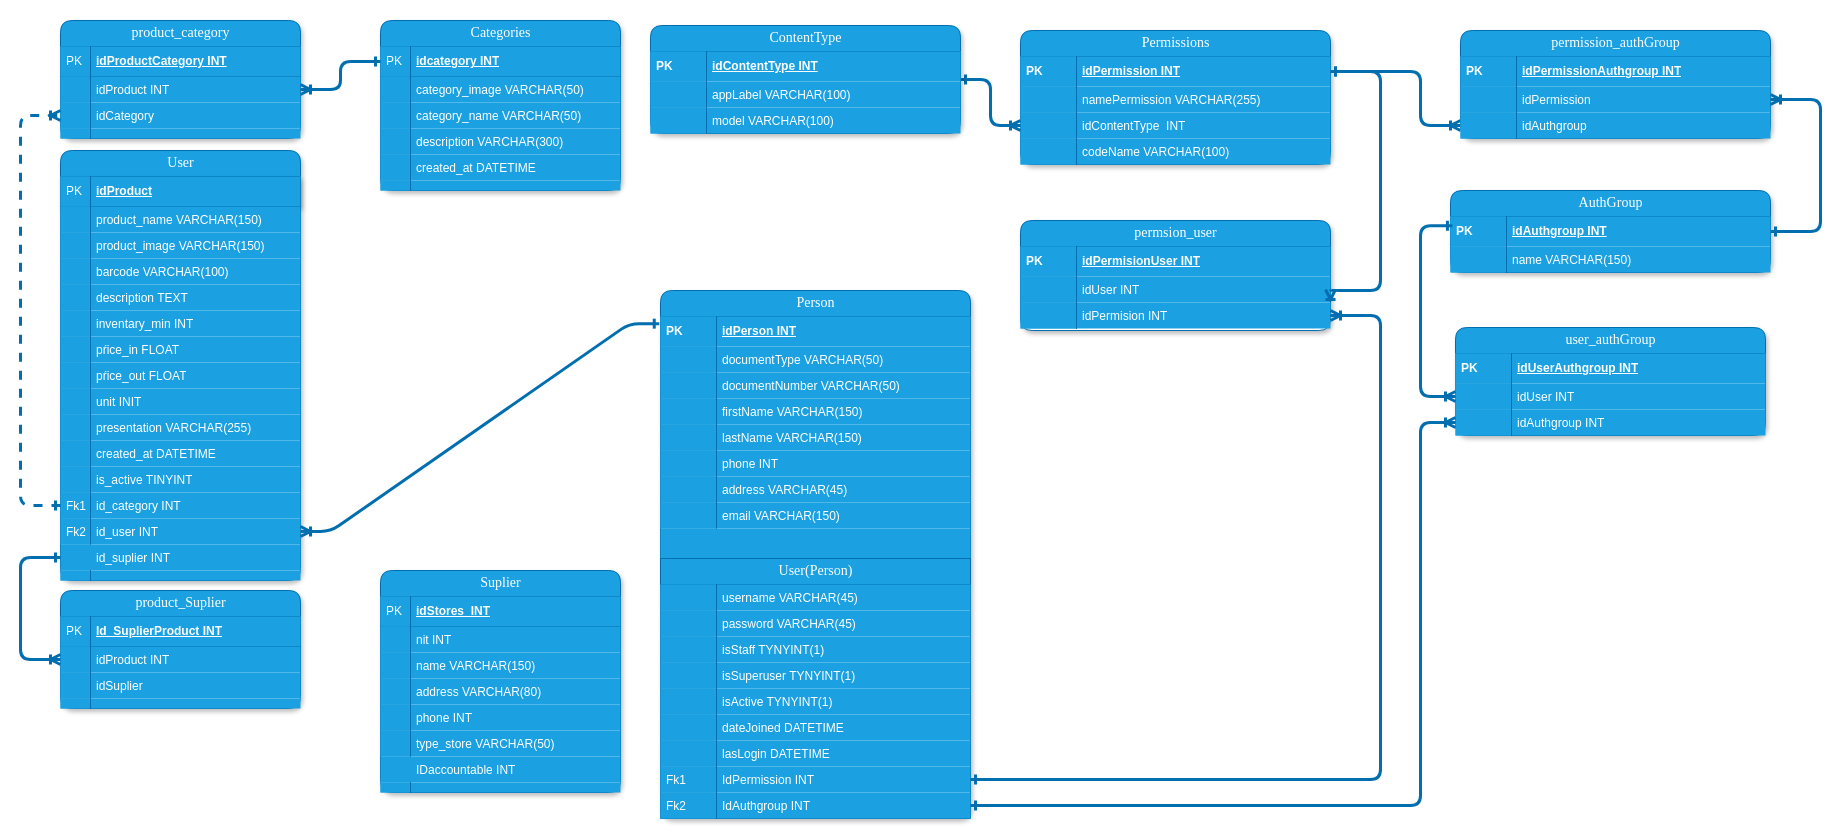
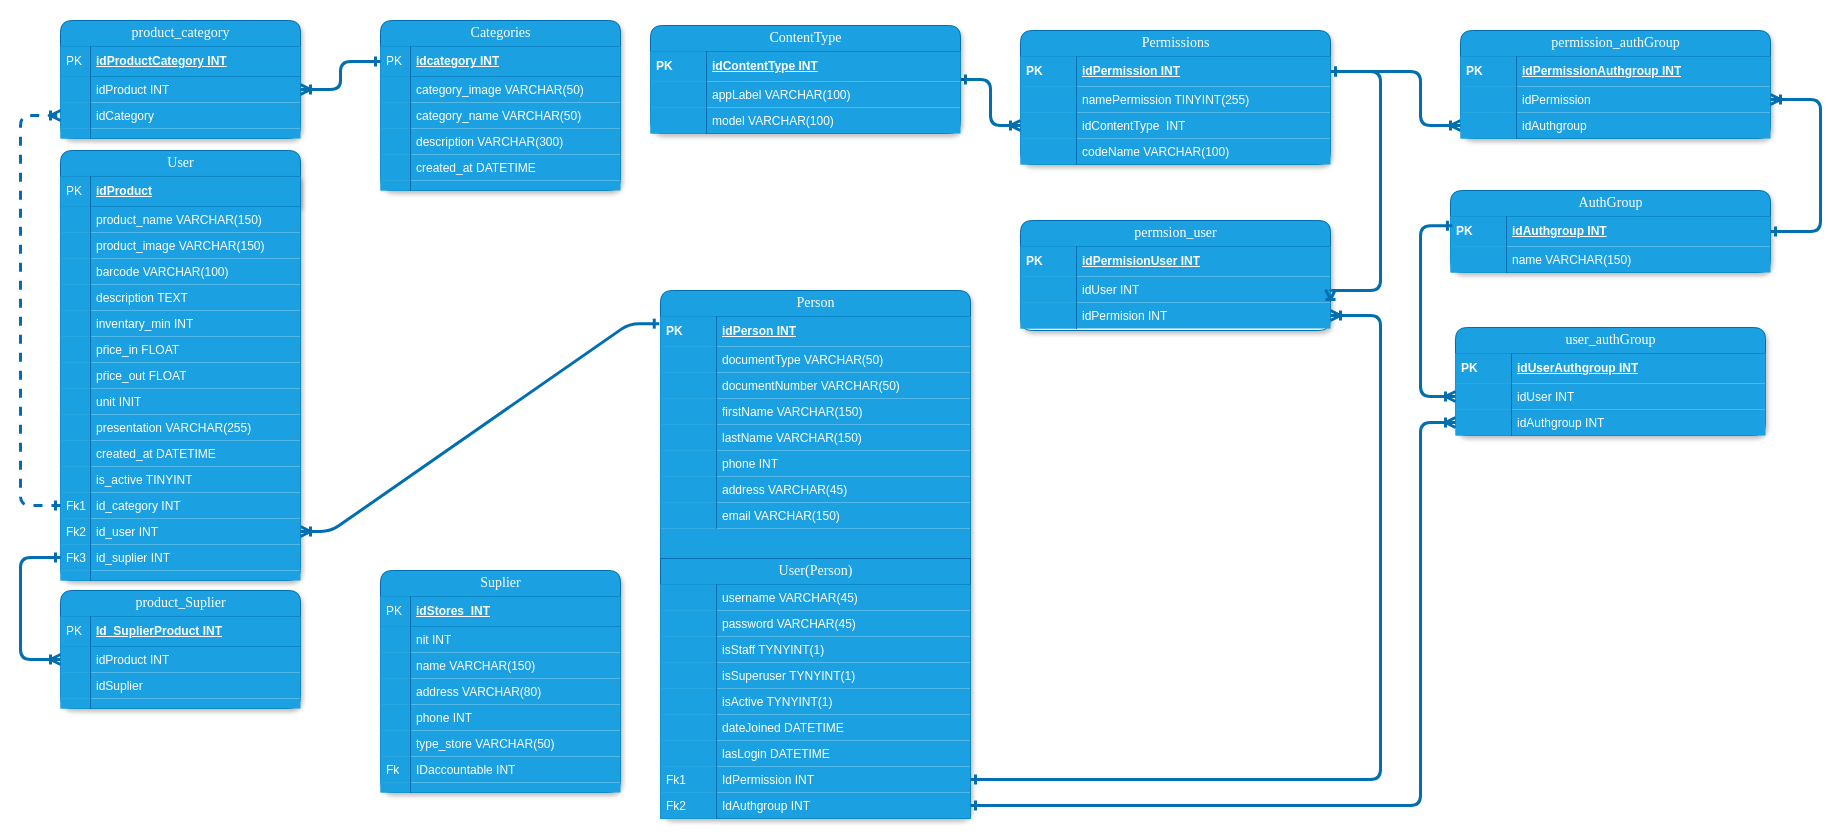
node "namePermission VARCHAR(255)": label "namePermission VARCHAR(255)" -> "namePermission TINYINT(255)"
node "Fk3": added
node "Fk": added
